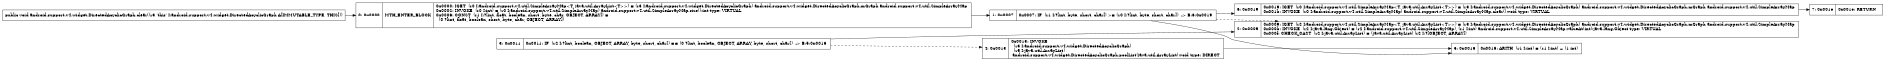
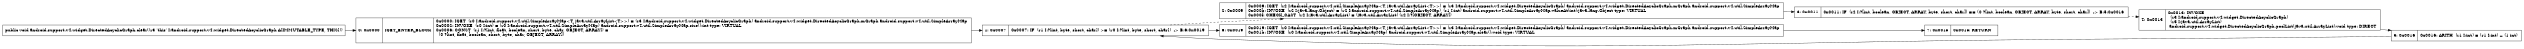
node "0: 0x0000": text "MTH_ENTER_BLOCK" -> "IGET_ENTER_BLOCK"
edge "3: 0x0011" -> "2: 0x0009": reversed
edge "1: 0x0007" -> "5: 0x0016": reversed
